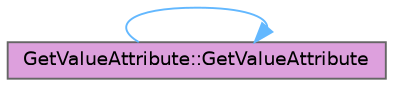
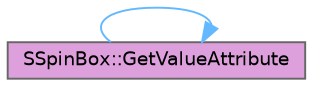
node "GetValueAttribute::GetValueAttribute": label "GetValueAttribute::GetValueAttribute" -> "SSpinBox::GetValueAttribute"
